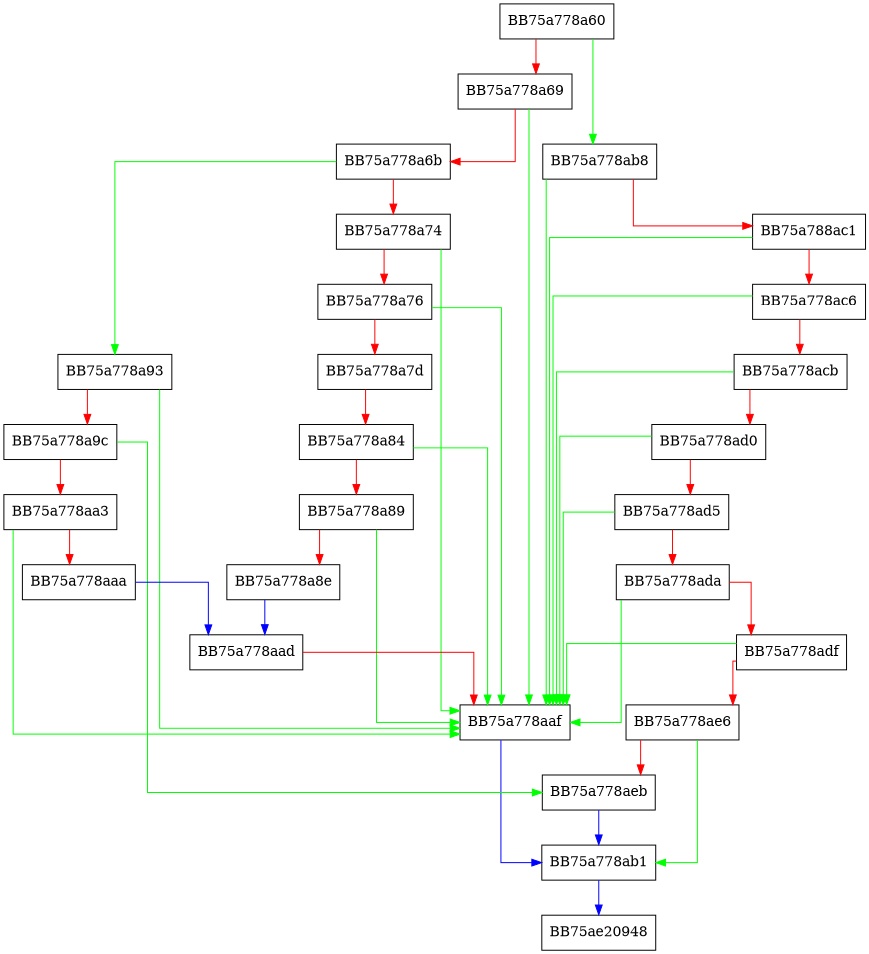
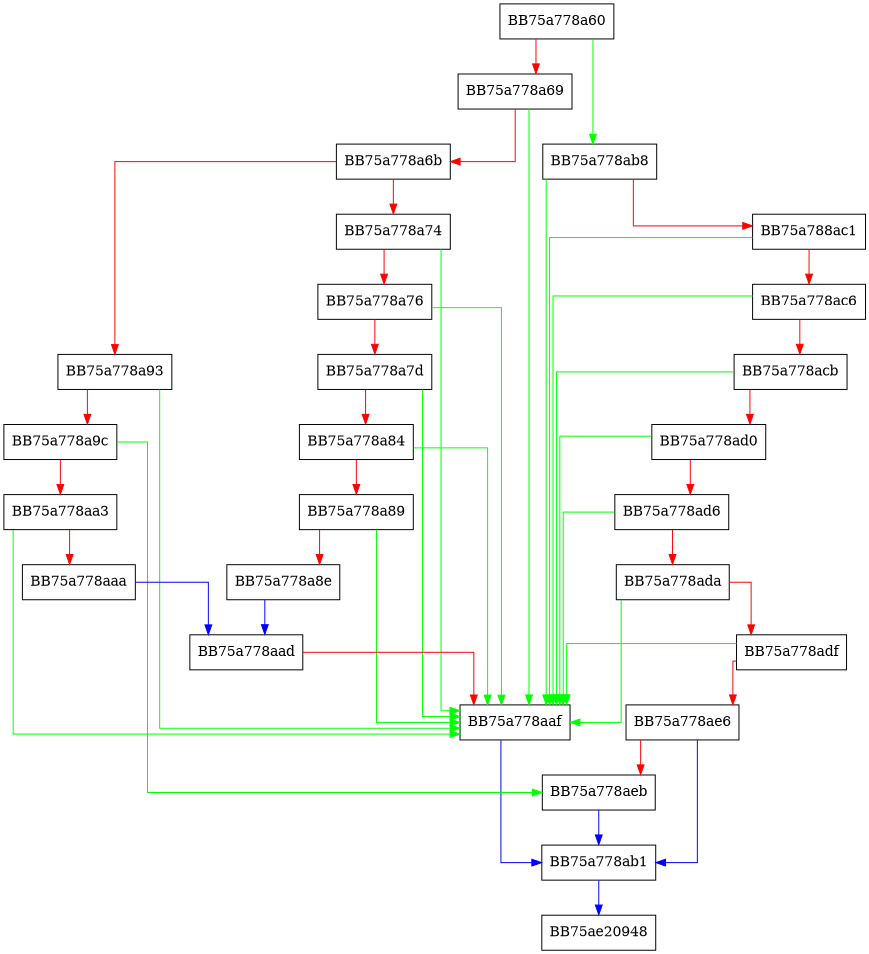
edge "BB75a778a6b" -> "BB75a778a93": color green -> red
node "BB75a778ad5": label "BB75a778ad5" -> "BB75a778ad6"
edge "BB75a778a7d" -> "BB75a778aaf": added
edge "BB75a778ae6" -> "BB75a778ab1": color green -> blue
